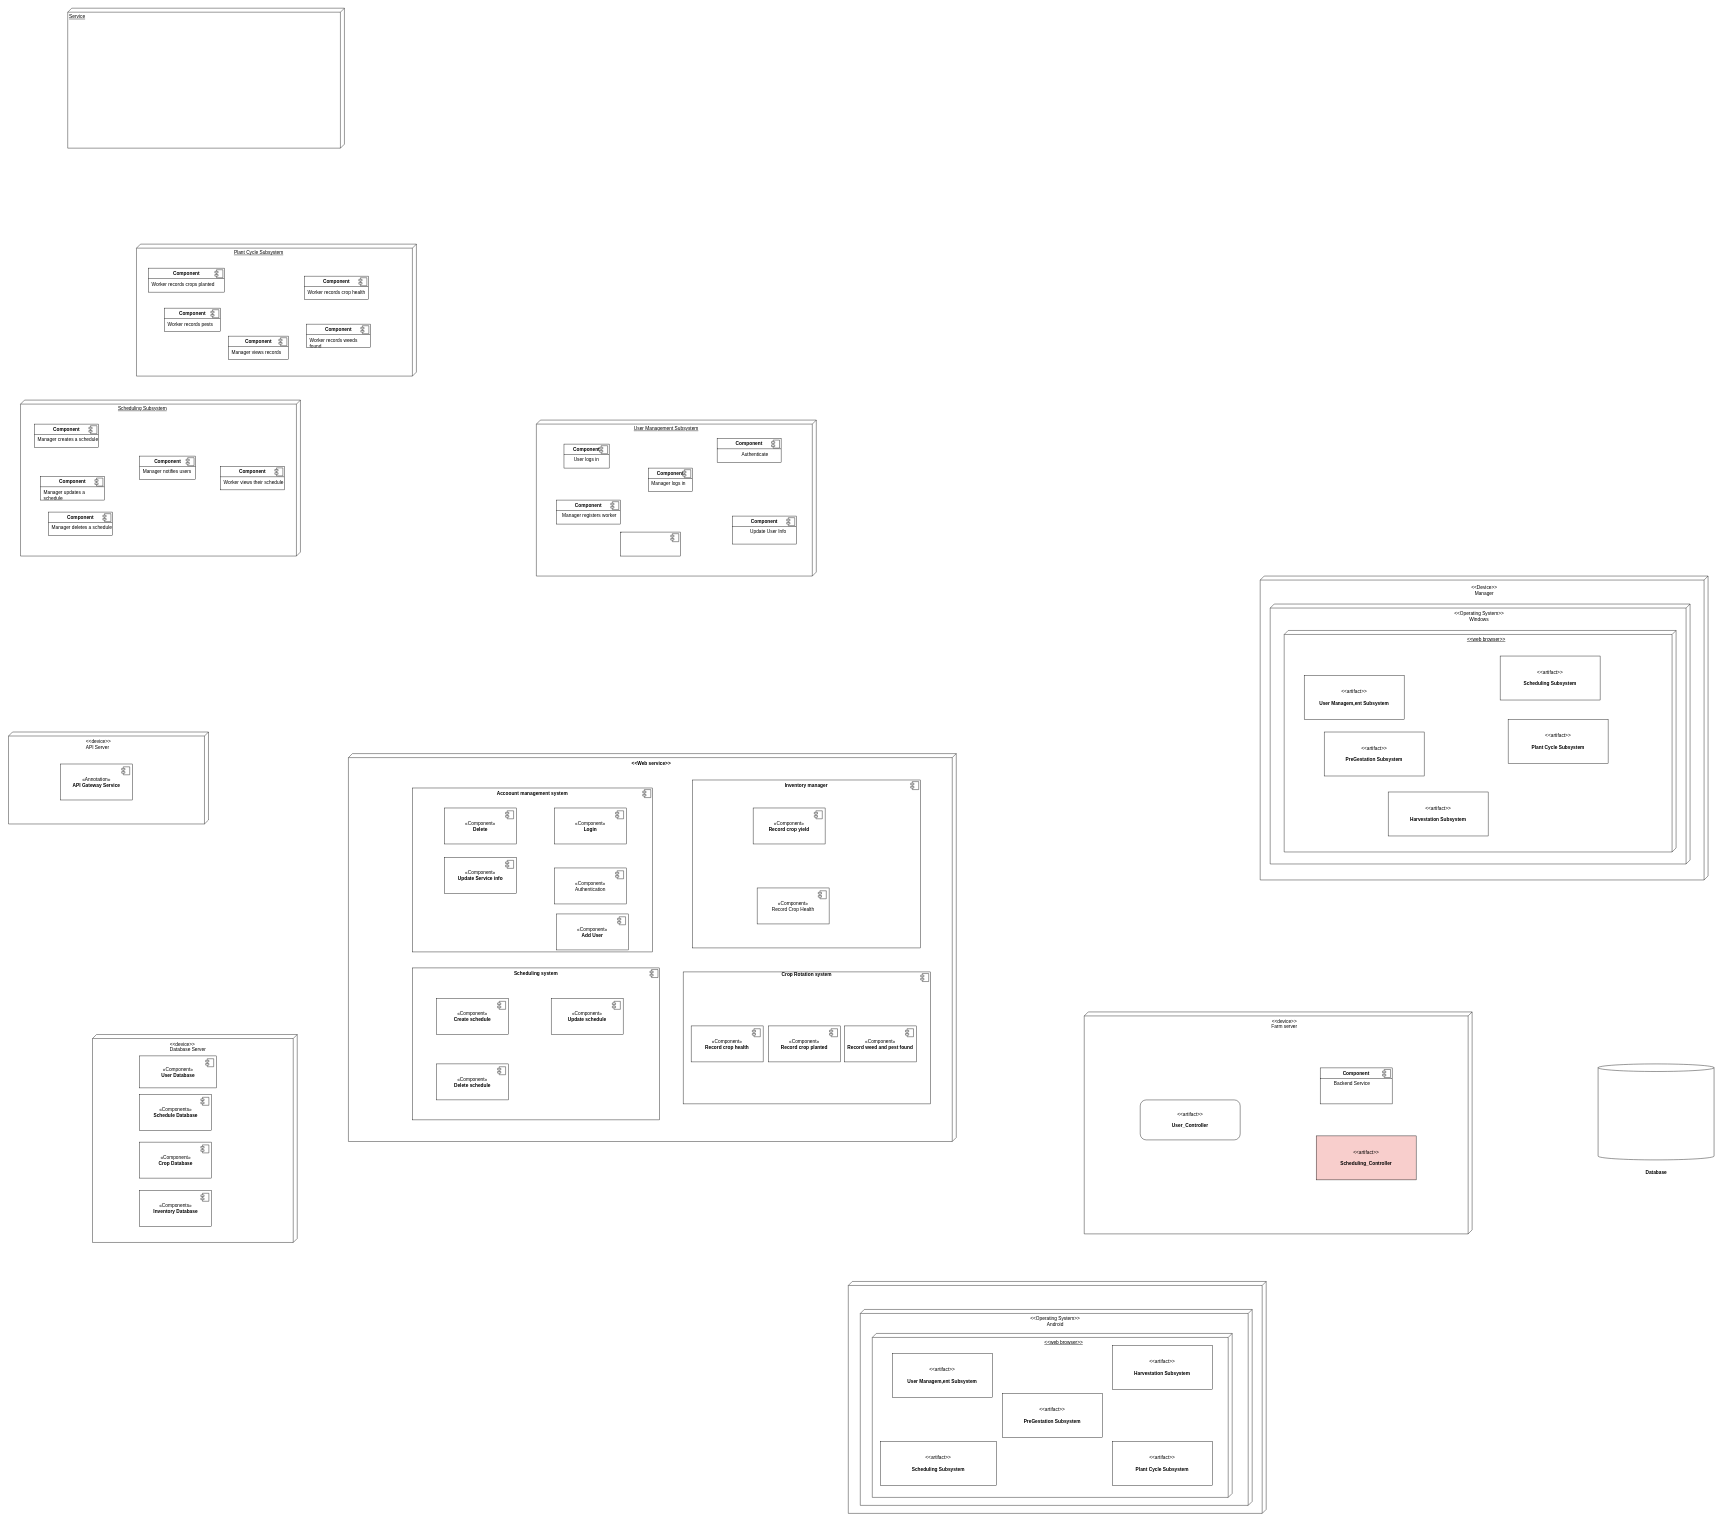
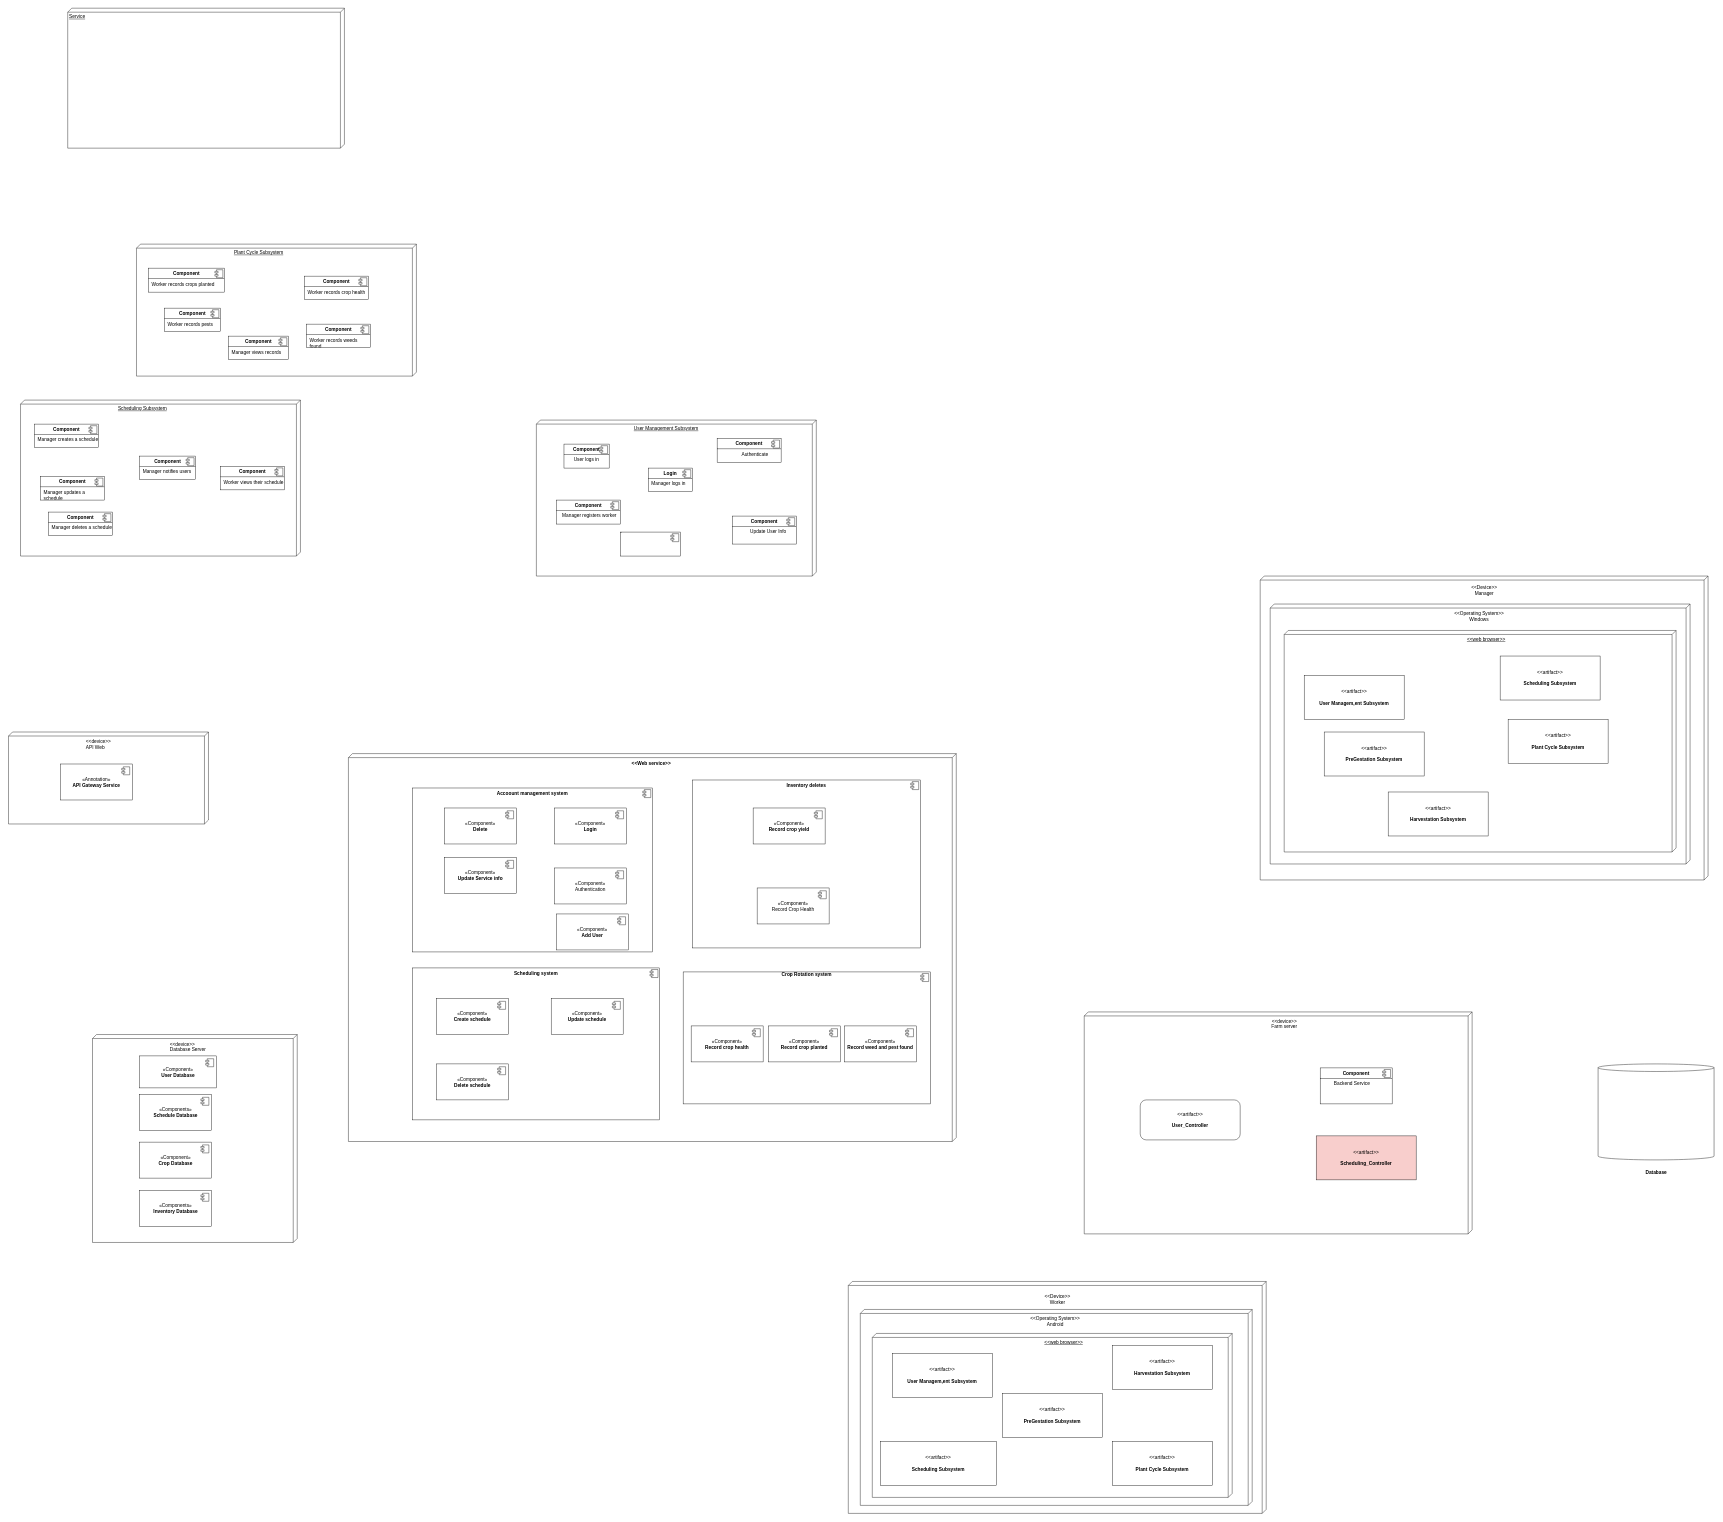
node "Component Manager logs in": label "Component Manager logs in" -> "Login Manager logs in"
node "<<device>> API Server": label "<<device>> API Server" -> "<<device>> API Web"
node "Inventory manager": label "Inventory manager" -> "Inventory deletes"
node "<<Device>> Worker": added
